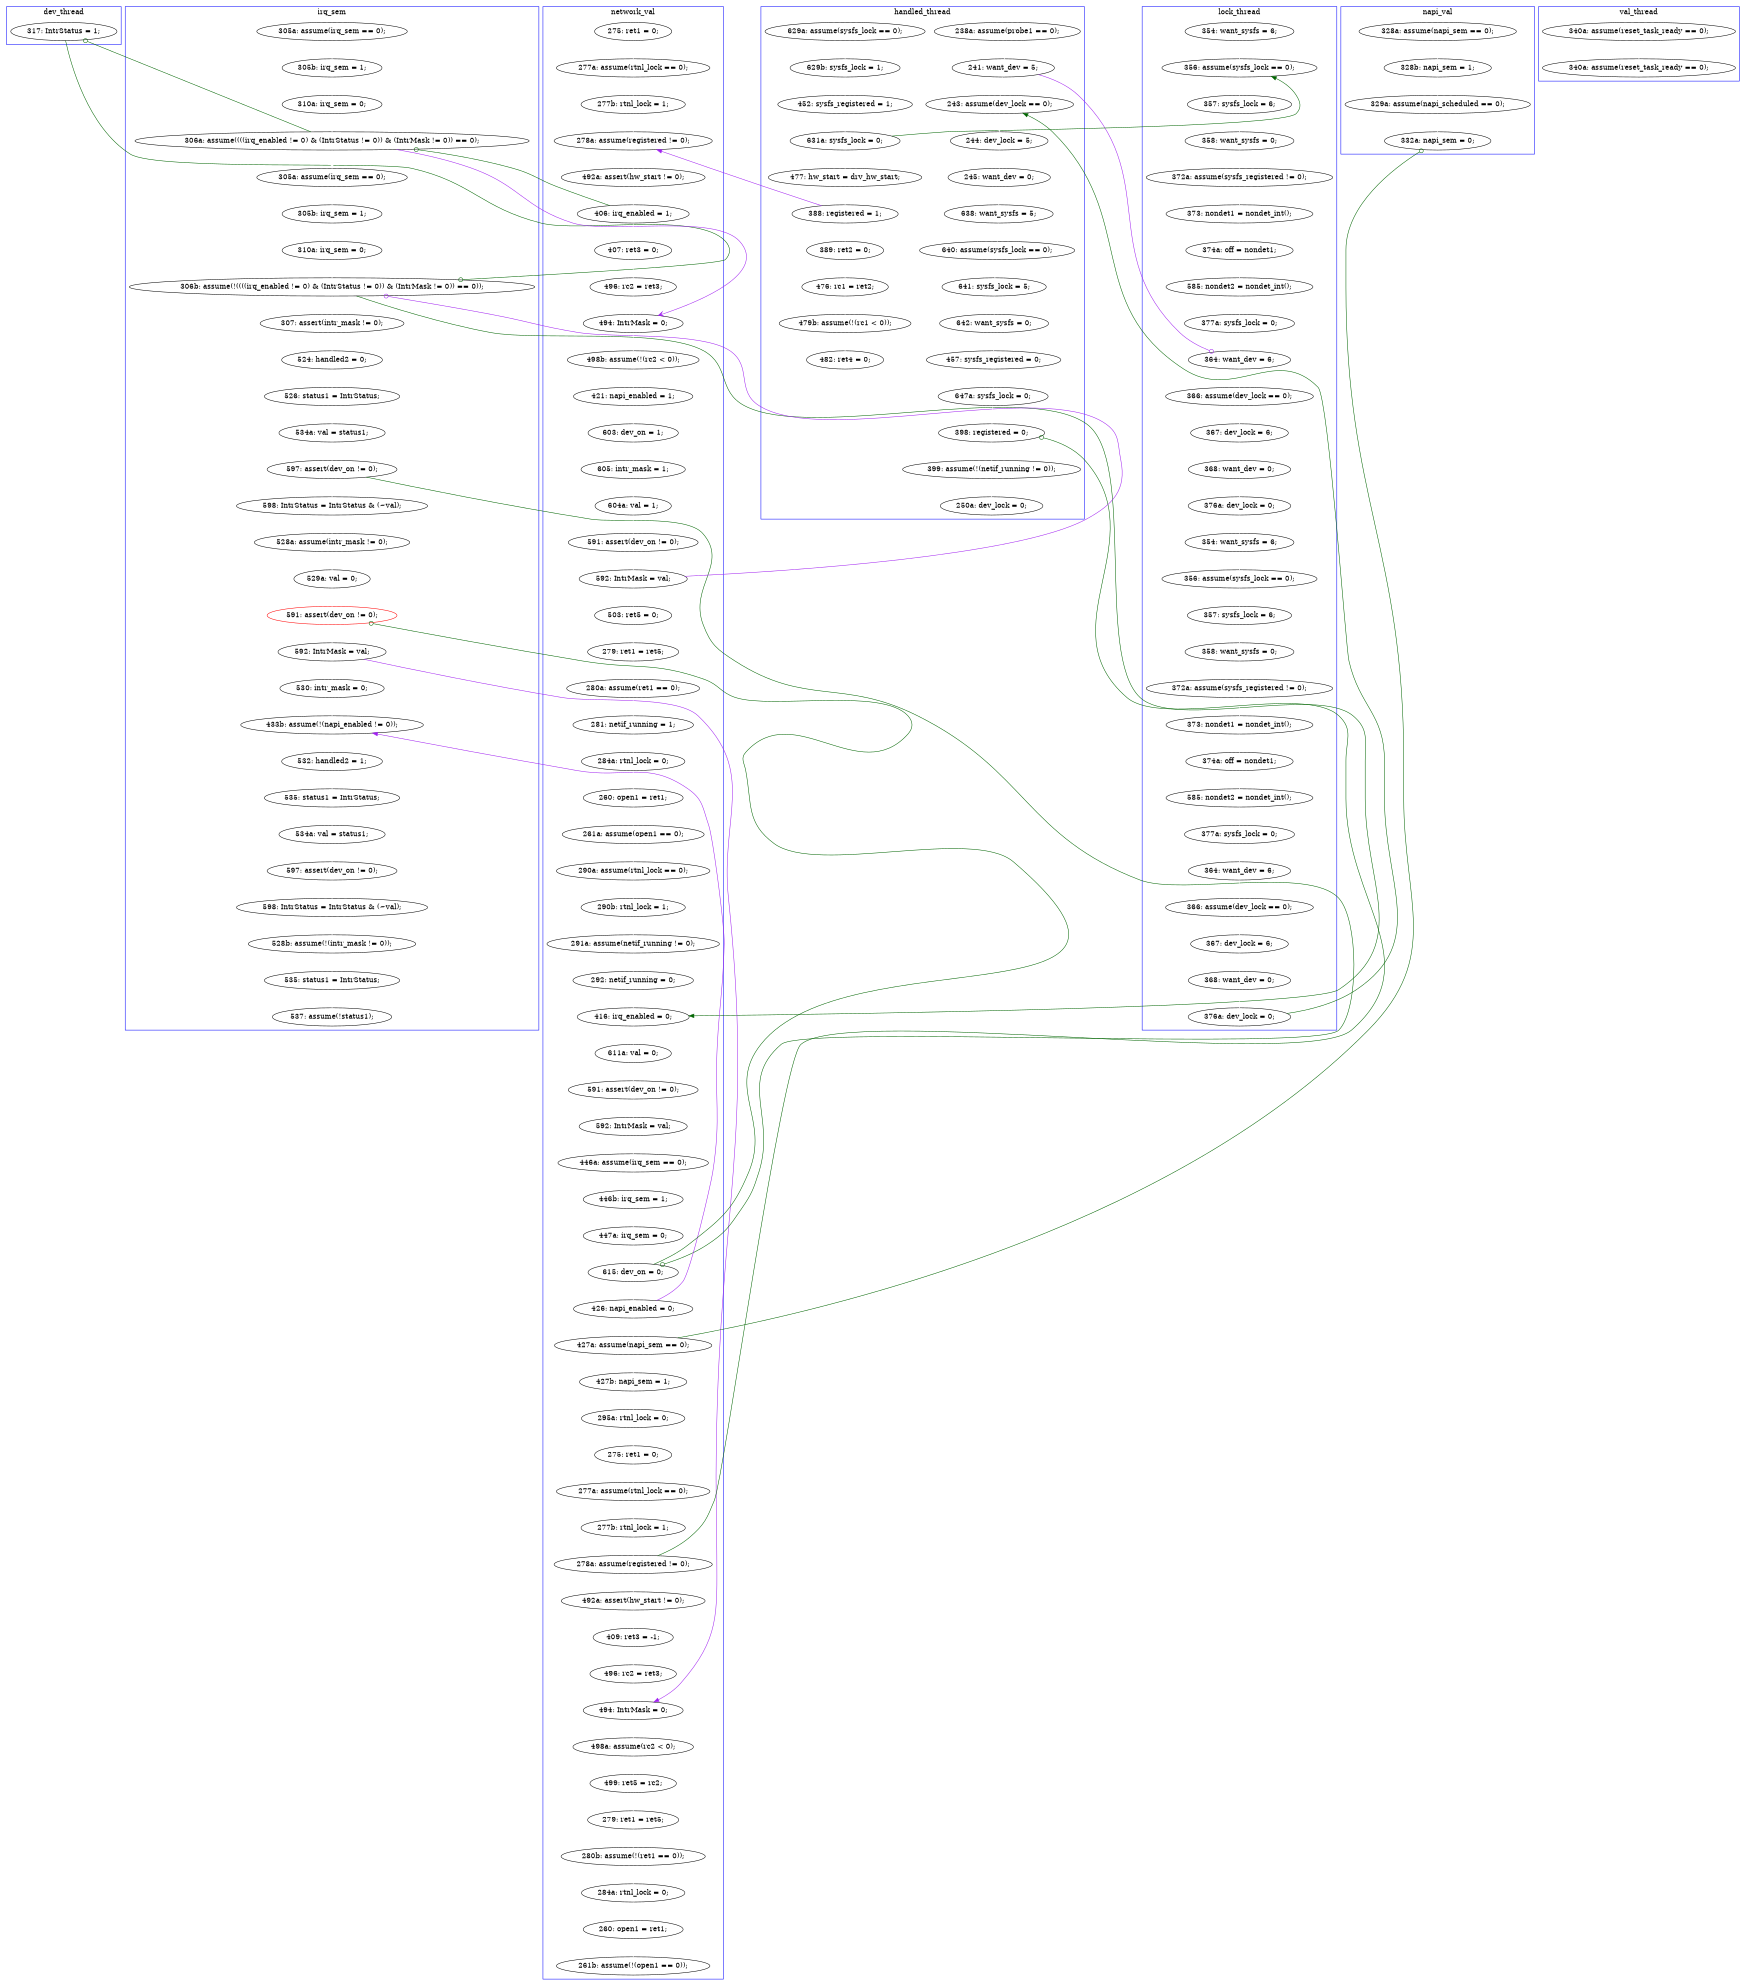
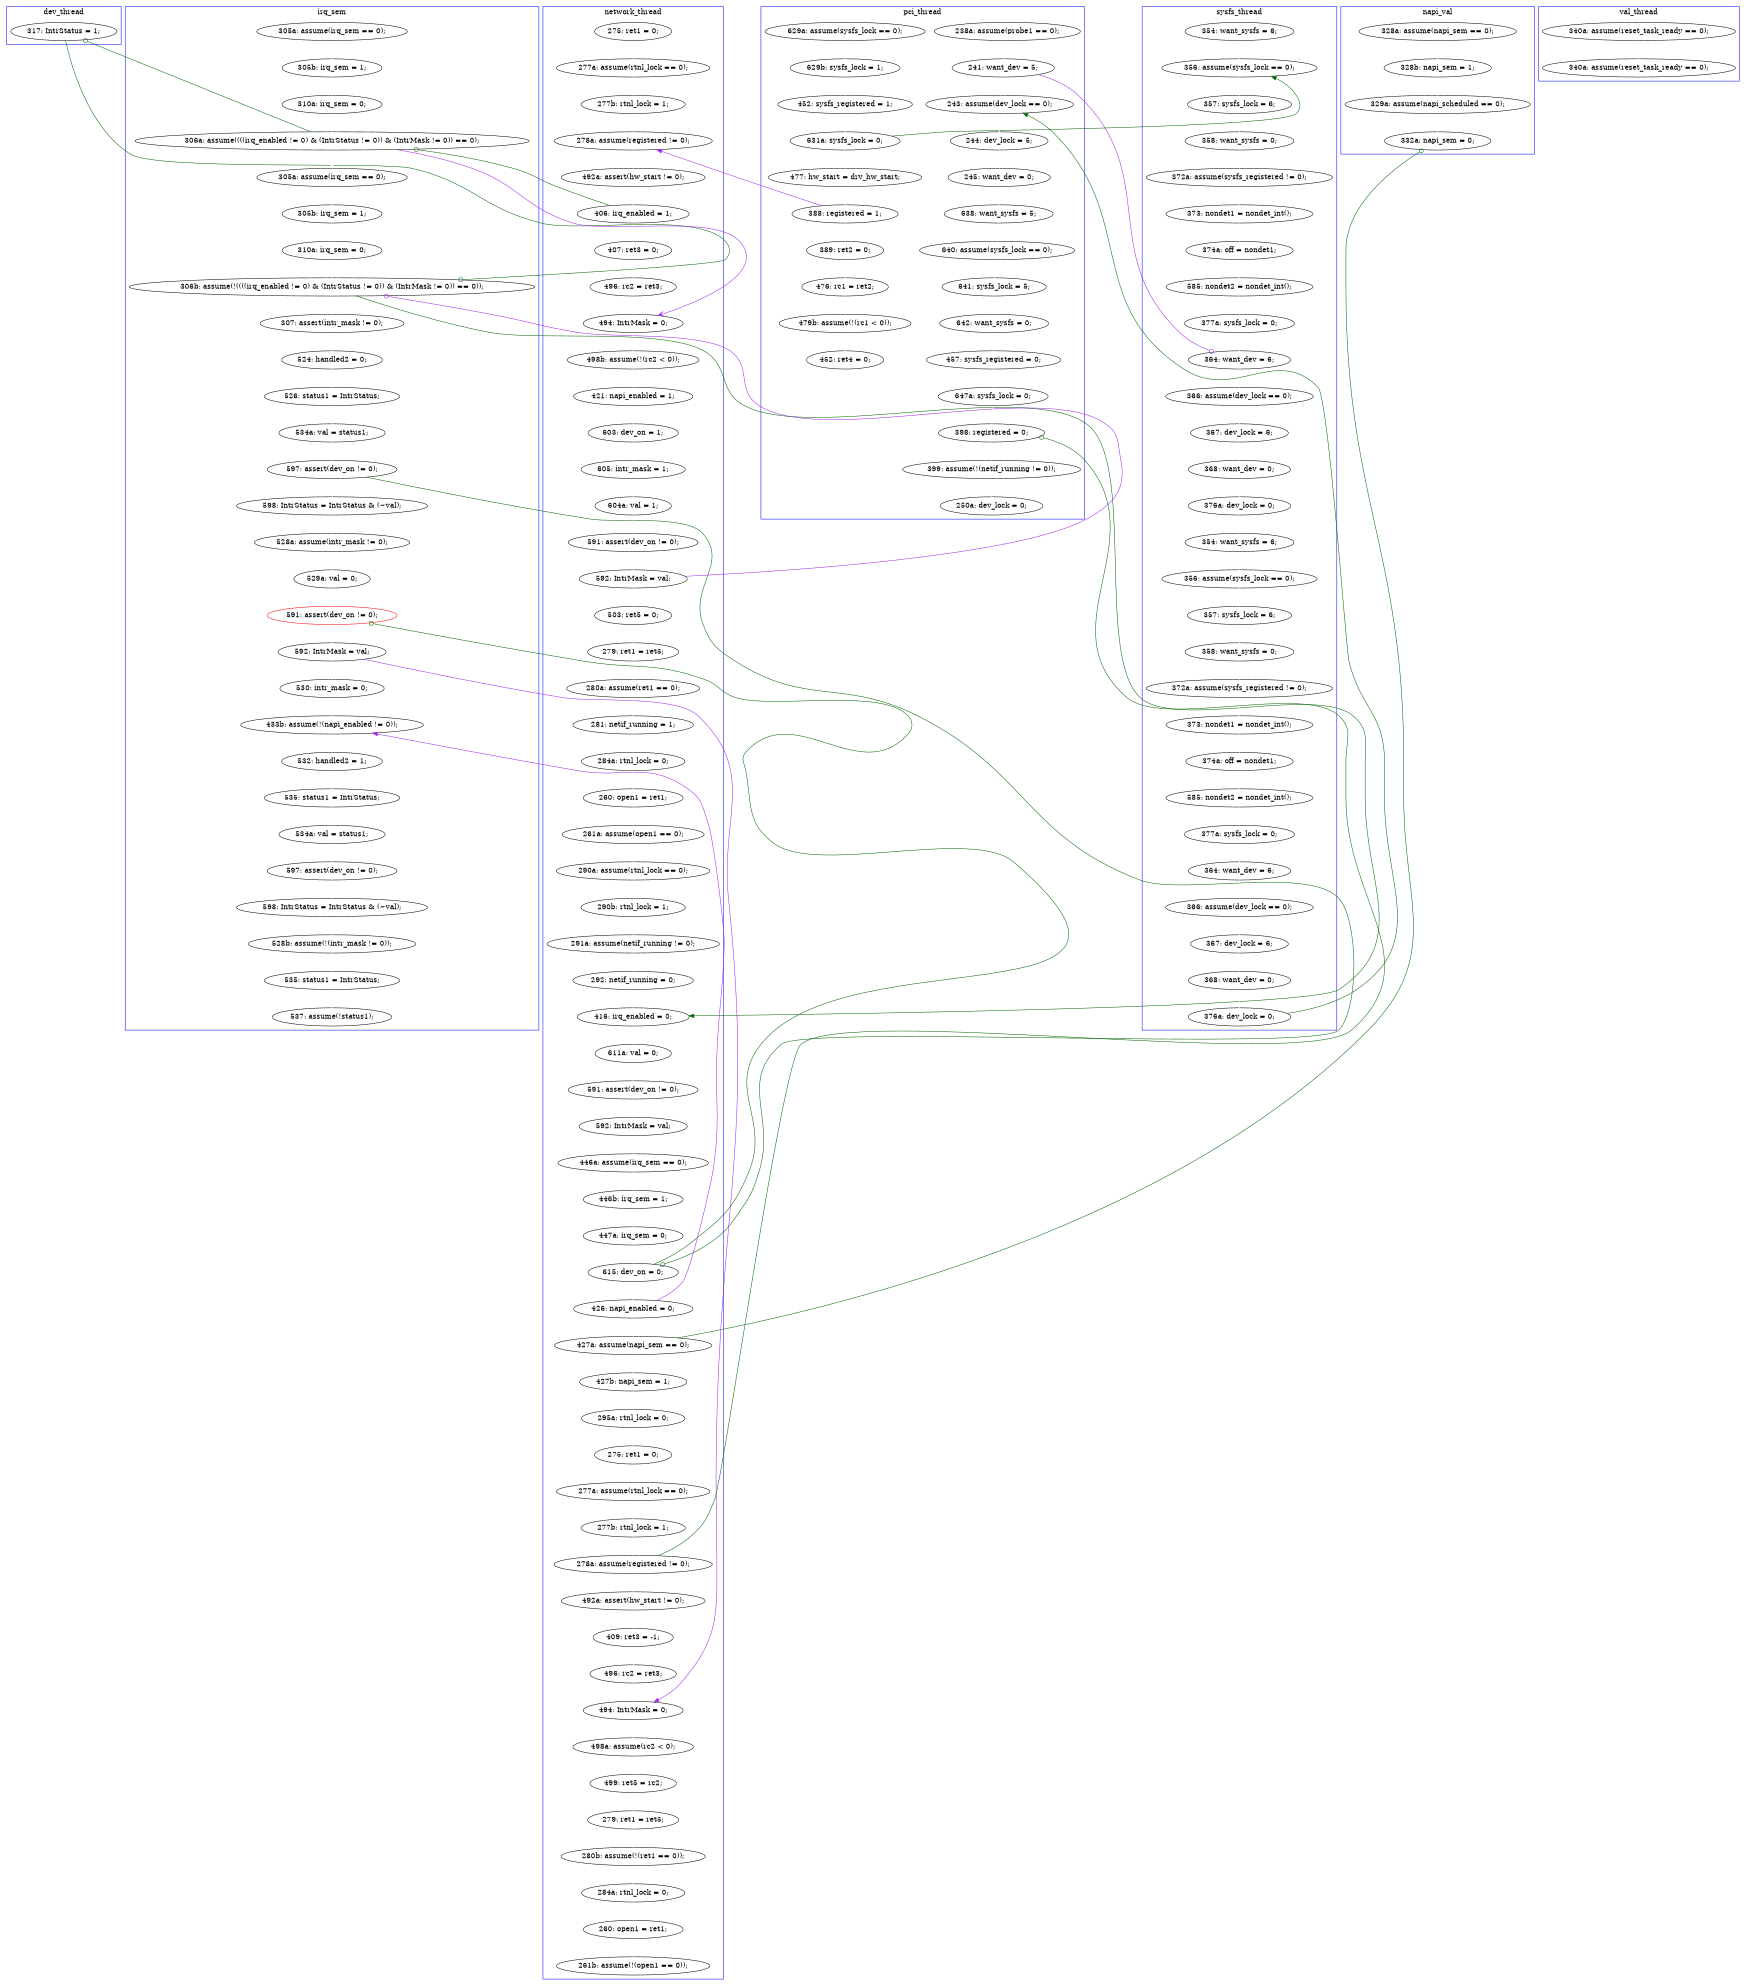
cluster "network_val": label "network_val" -> "network_thread"
cluster "handled_thread": label "handled_thread" -> "pci_thread"
cluster "lock_thread": label "lock_thread" -> "sysfs_thread"
node "482: ret4 = 0;": label "482: ret4 = 0;" -> "452: ret4 = 0;"
